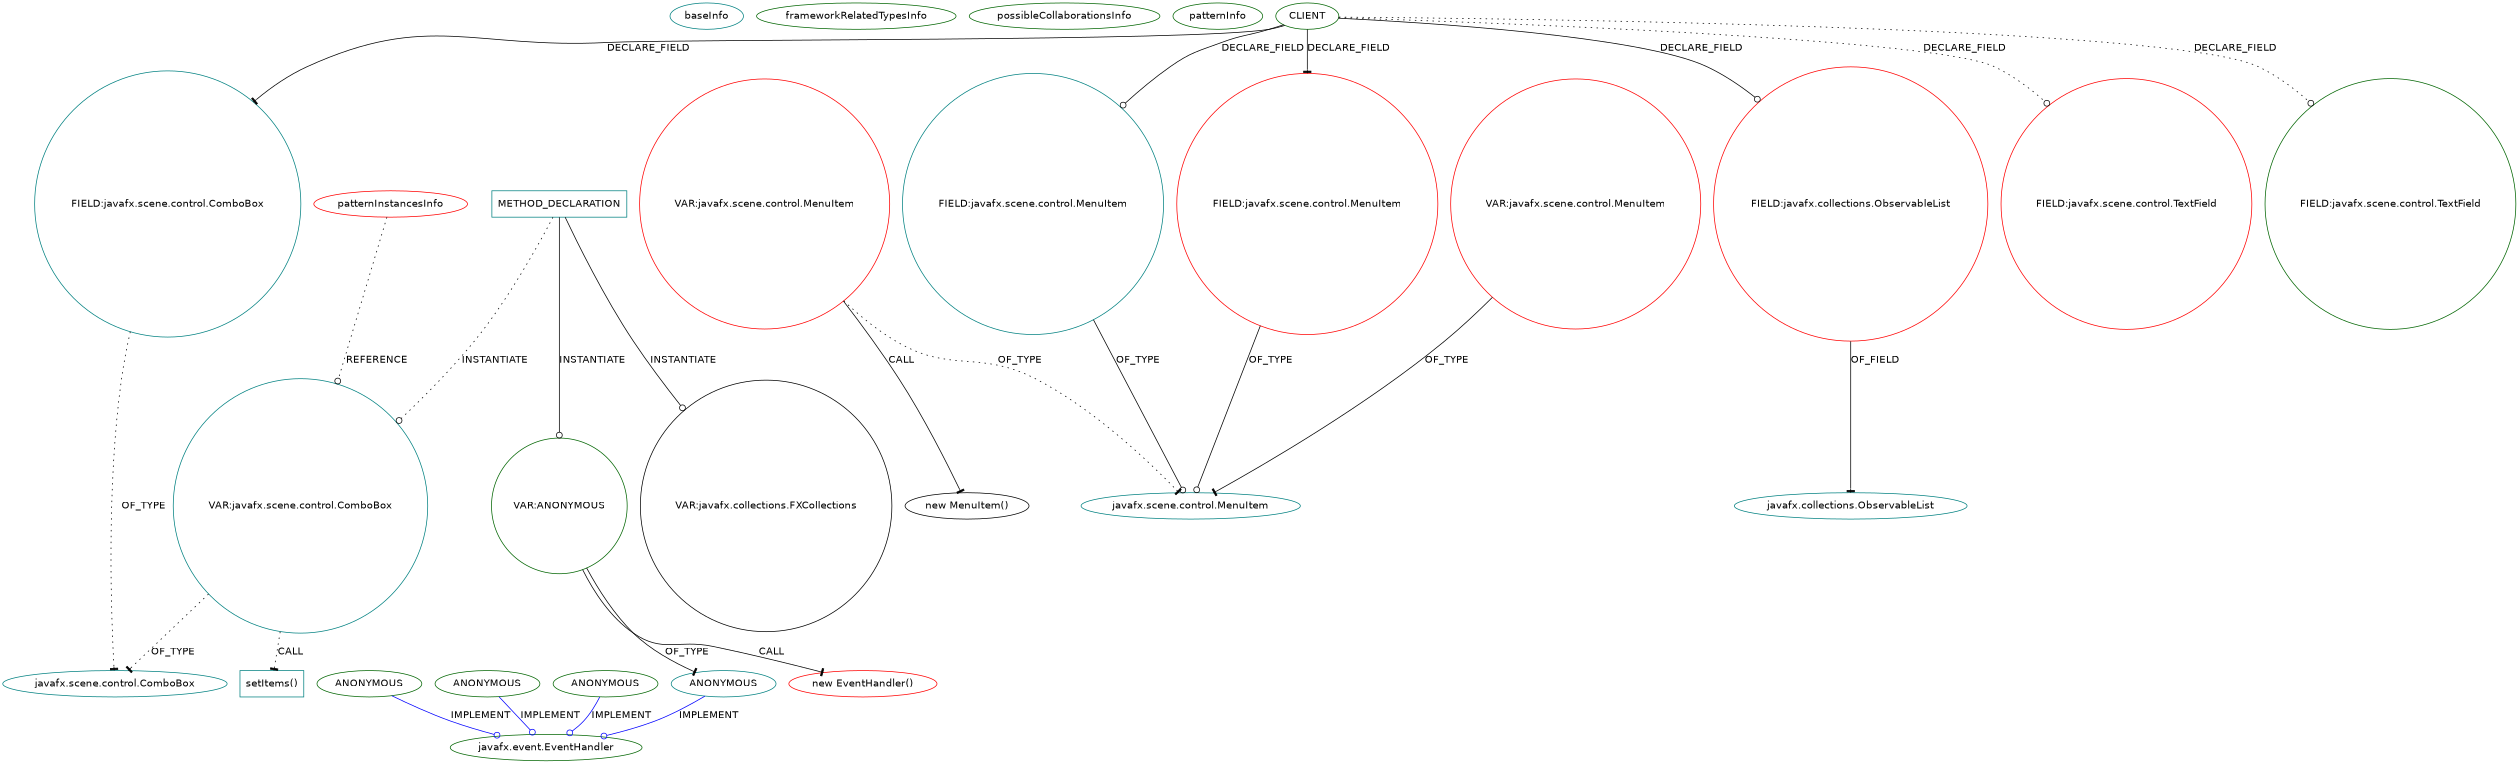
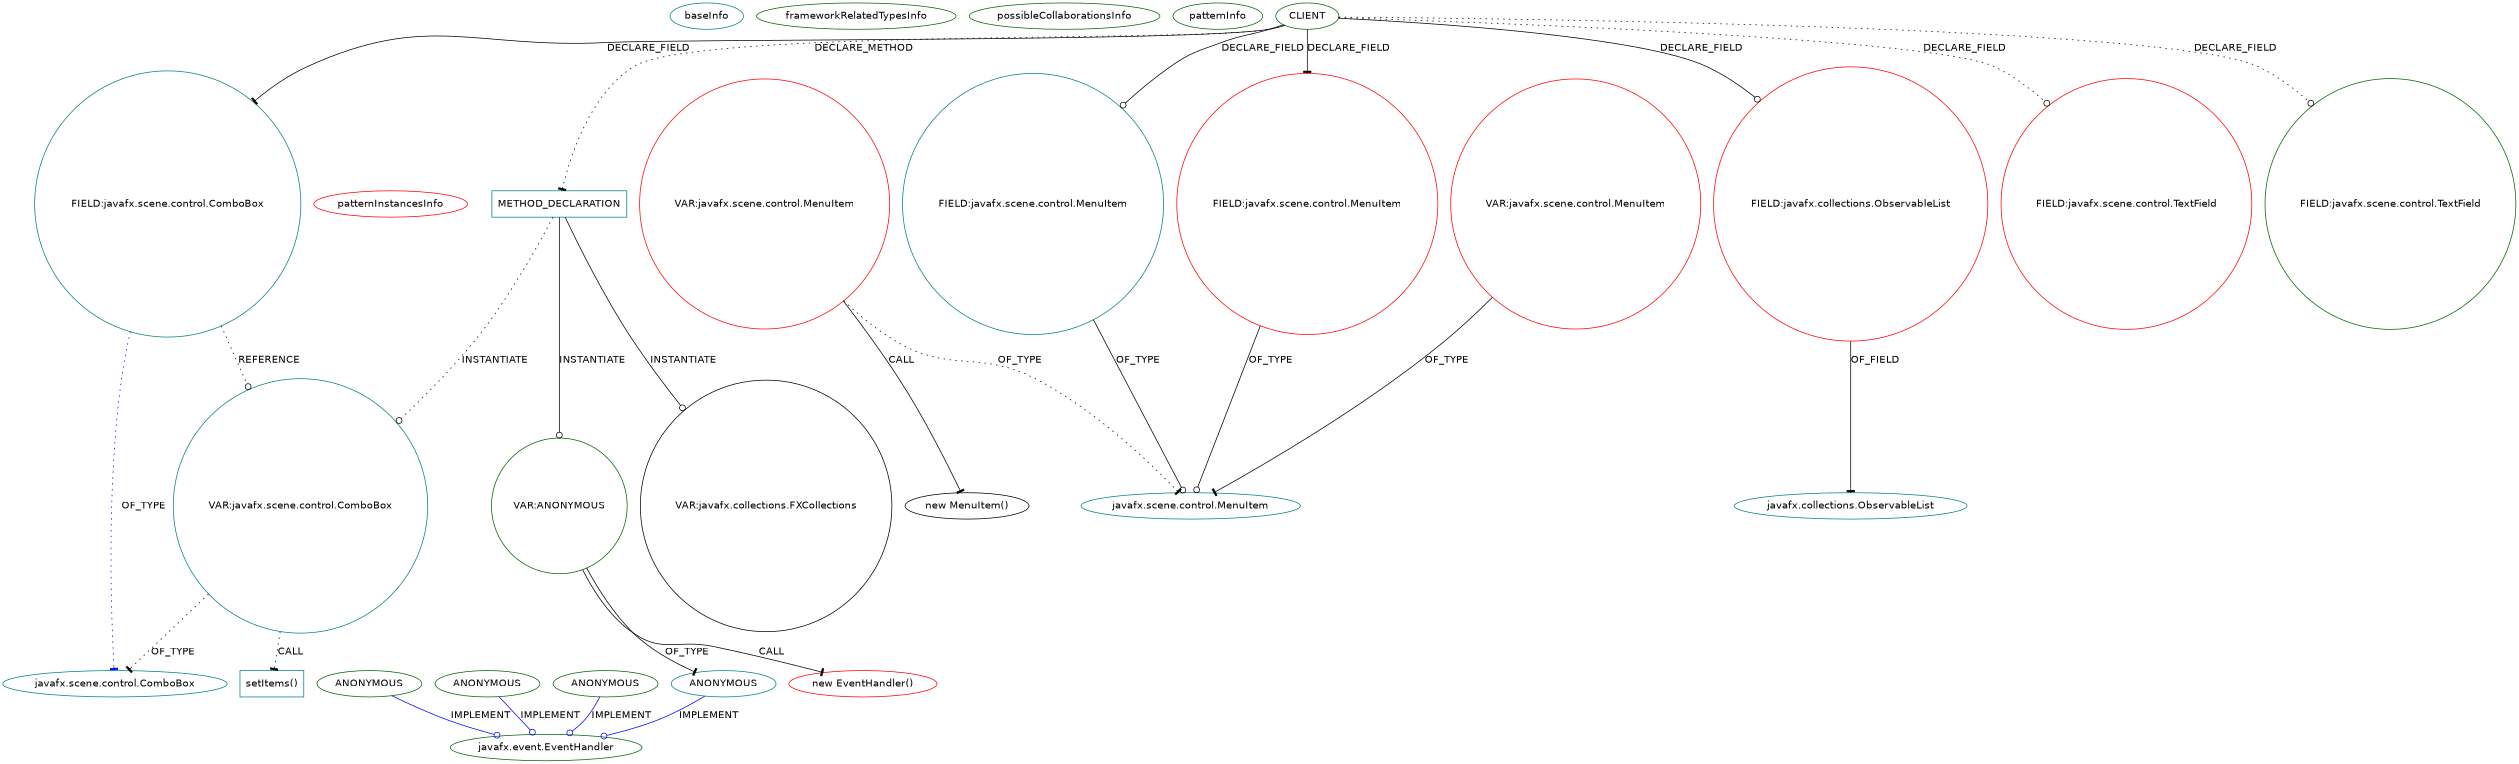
edge "CLIENT" -> "METHOD_DECLARATION": added, label "DECLARE_METHOD"
edge "patternInstancesInfo" -> "VAR:javafx.scene.control.ComboBox": now "FIELD:javafx.scene.control.ComboBox" -> "VAR:javafx.scene.control.ComboBox"
edge "FIELD:javafx.scene.control.ComboBox" -> "javafx.scene.control.ComboBox": color black -> blue
